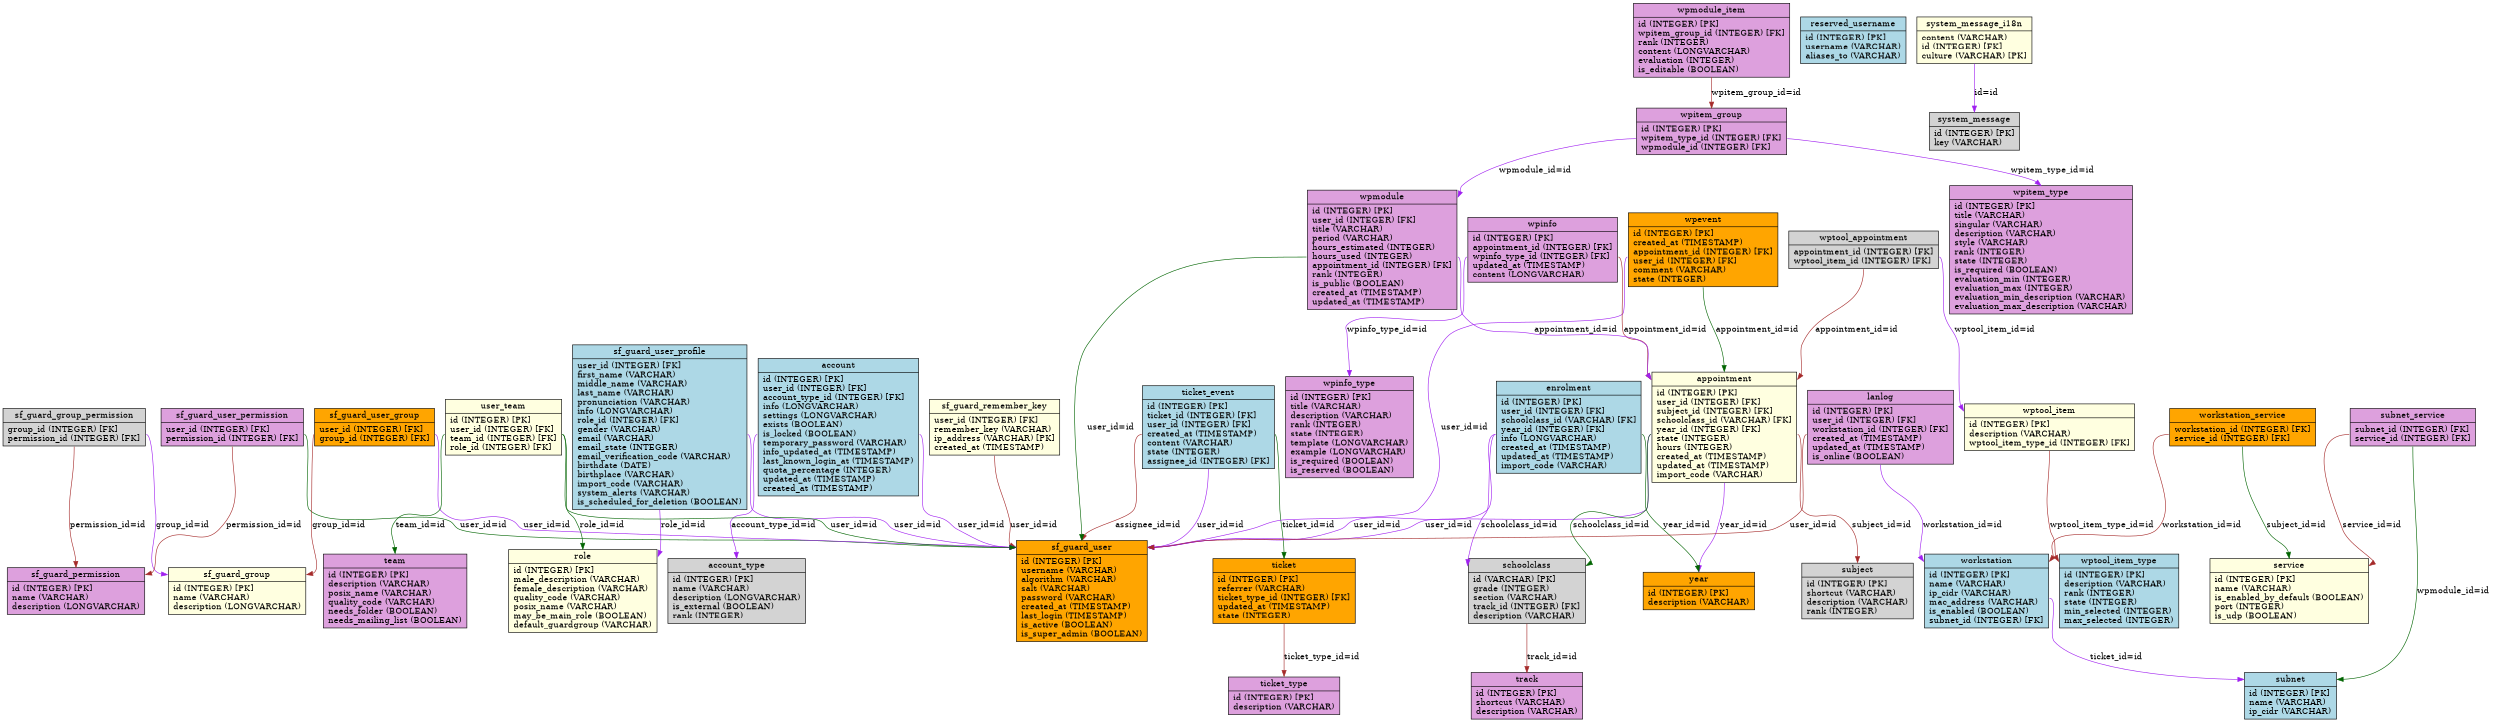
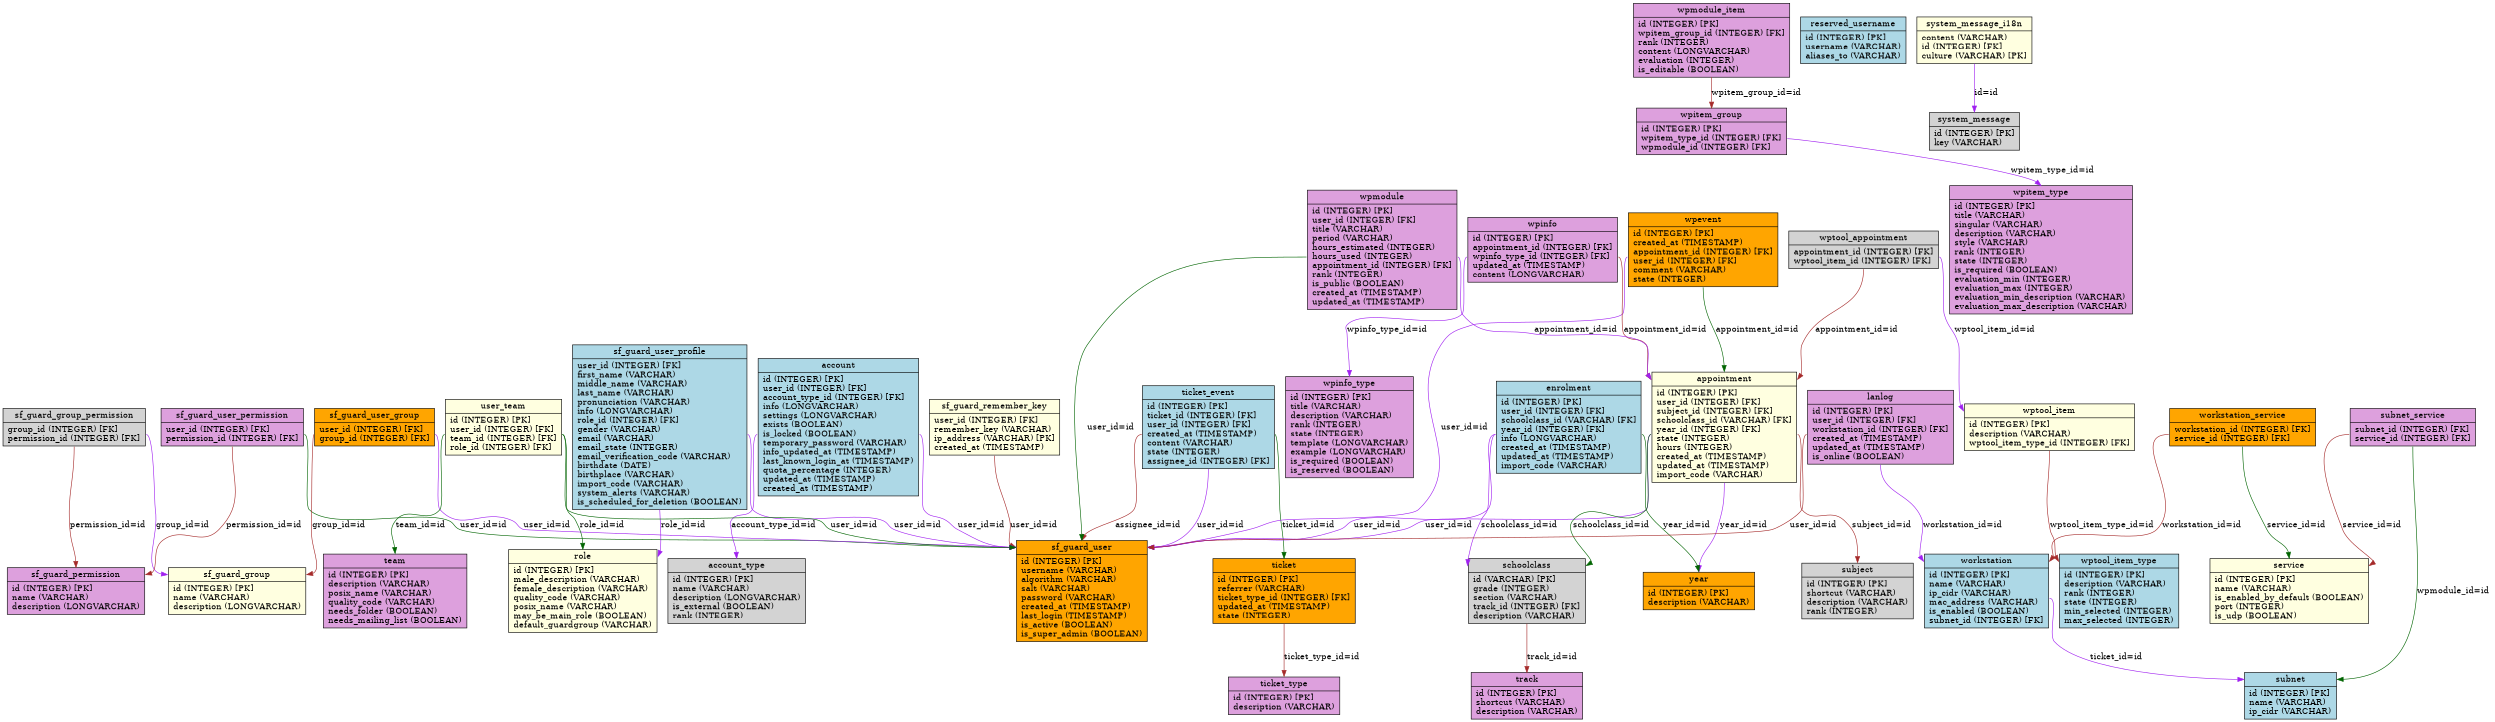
edge "wpitem_group" -> "wpmodule": removed, label "wpmodule_id=id"
edge "workstation_service" -> "service": label "subject_id=id " -> "service_id=id "
